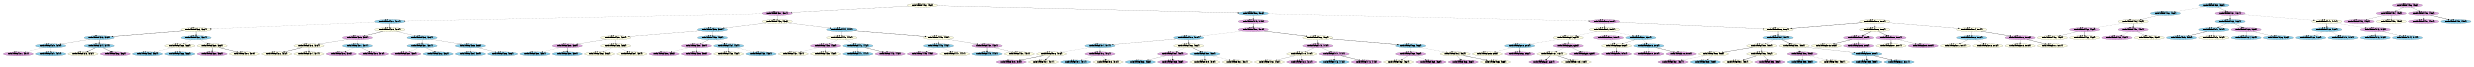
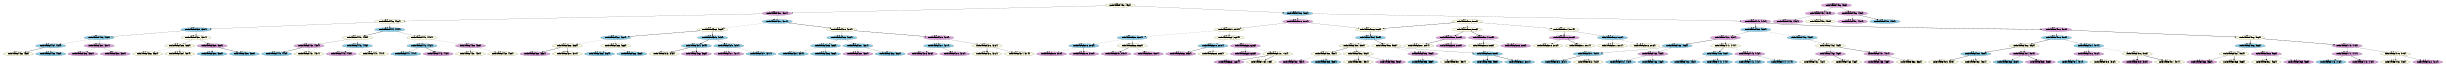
edge "Node{data=[4745, 4745]}" -> "Node{data=[4539, 4539]}": added
edge "Node{data=[5907, 5907]}" -> "Node{data=[5568, 5568]}": reversed
